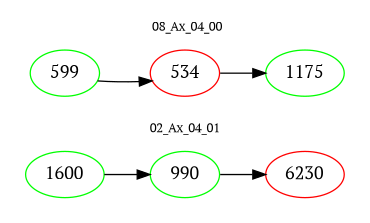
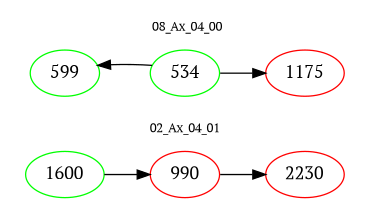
node "534": color red -> green
node "1175": color green -> red
edge "599" -> "534": reversed
node "990": color green -> red
node "6230": label "6230" -> "2230"
